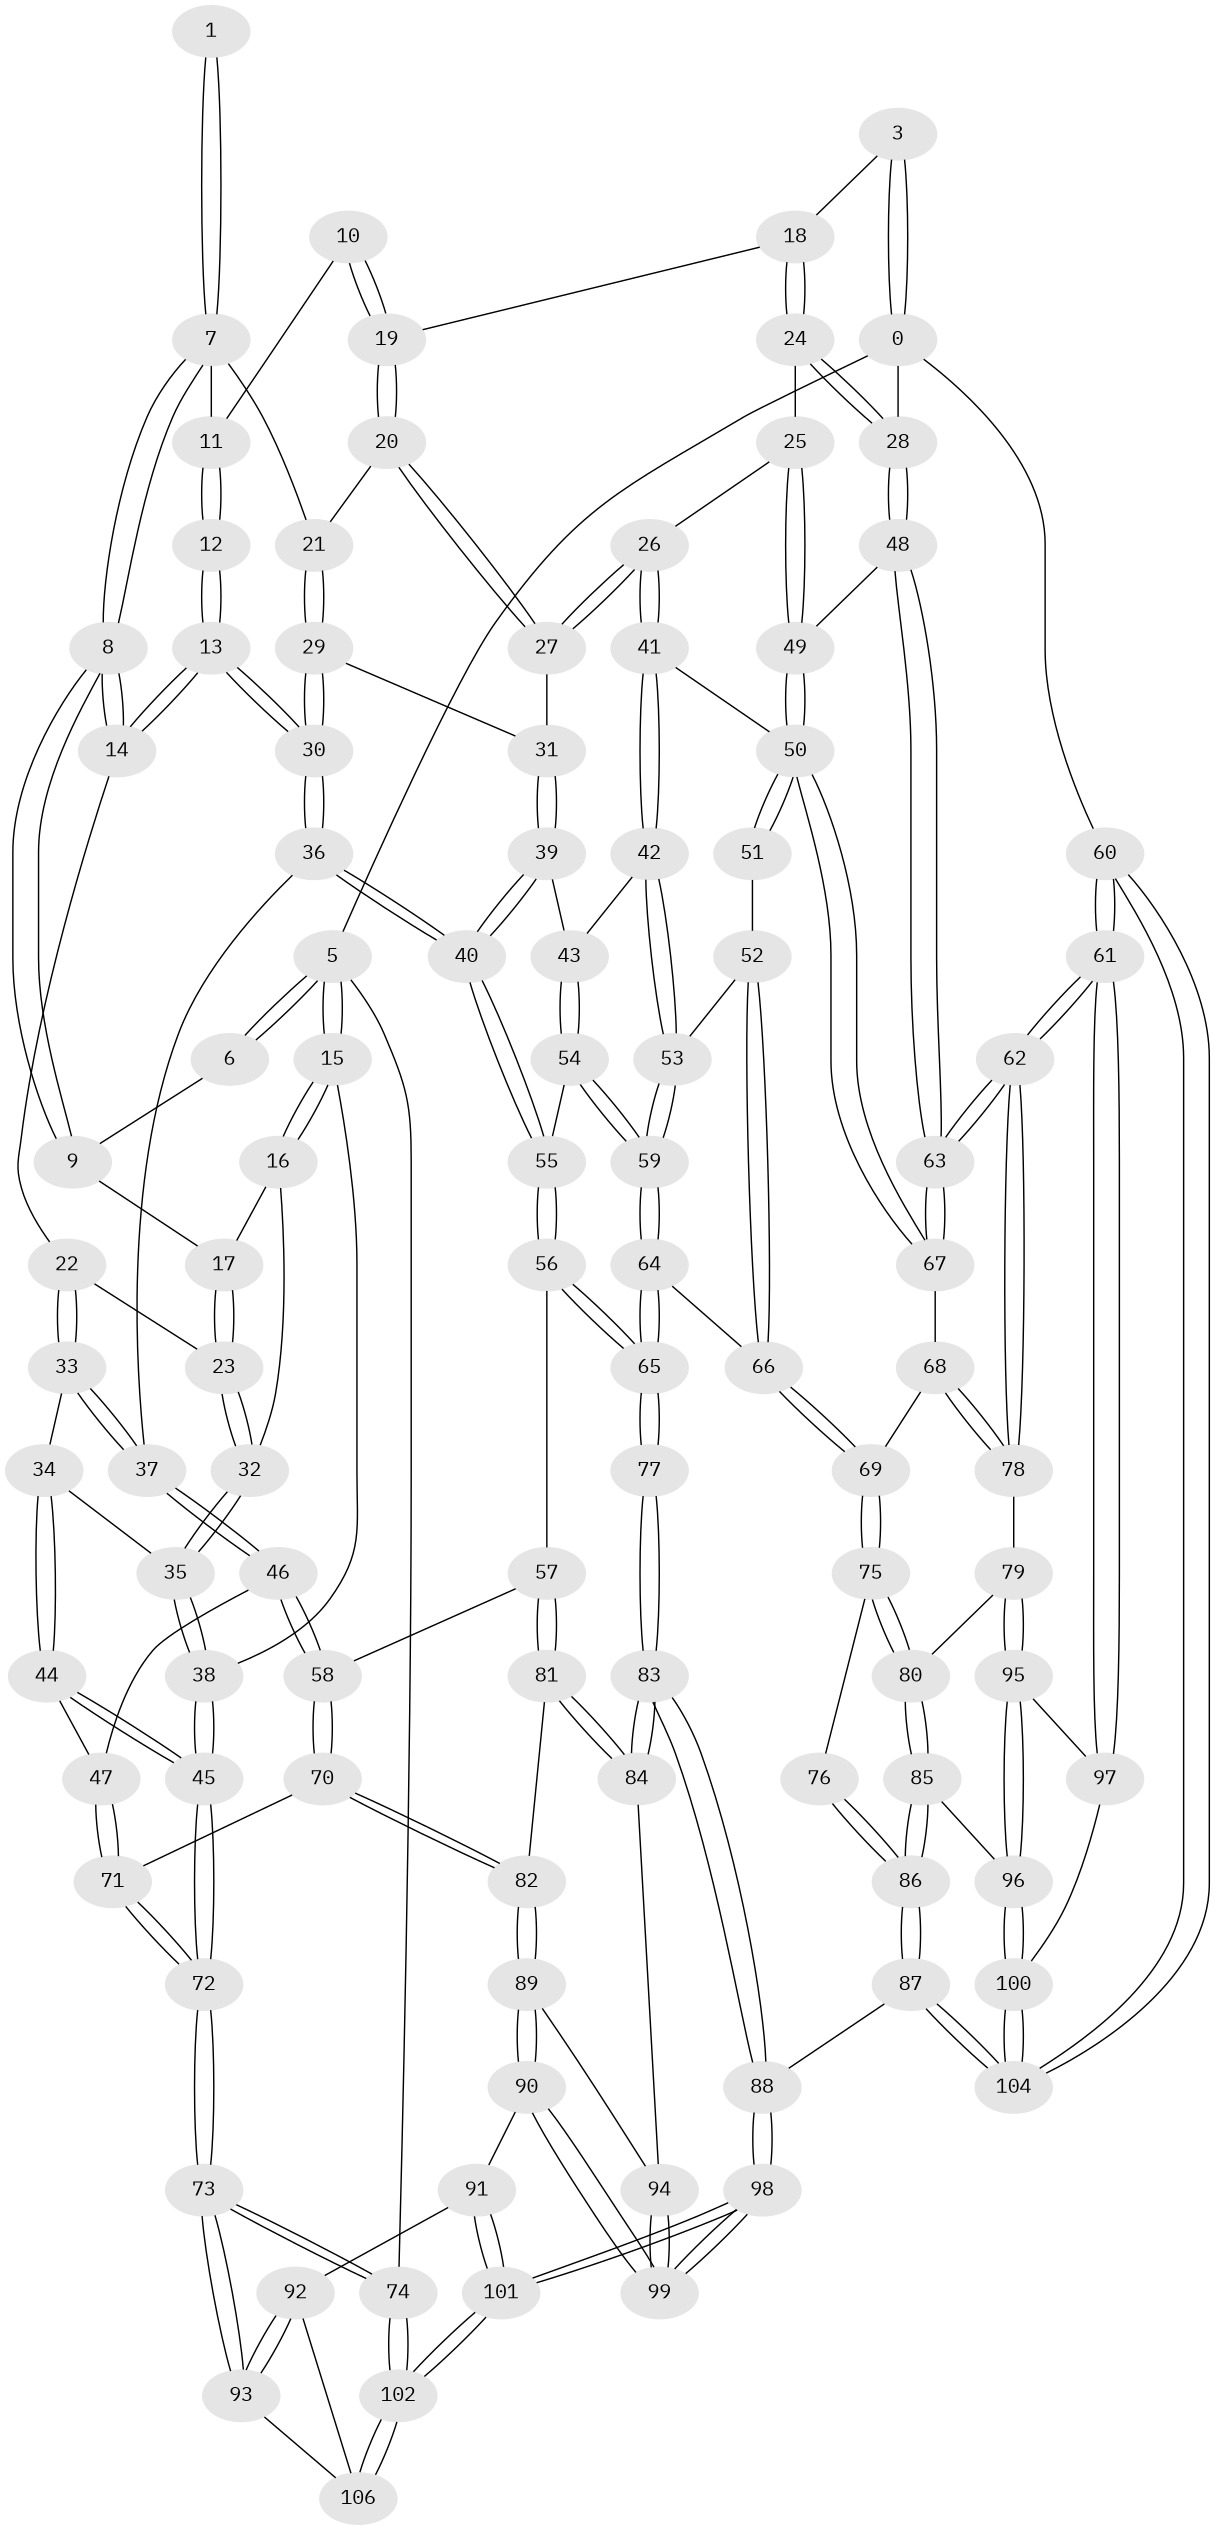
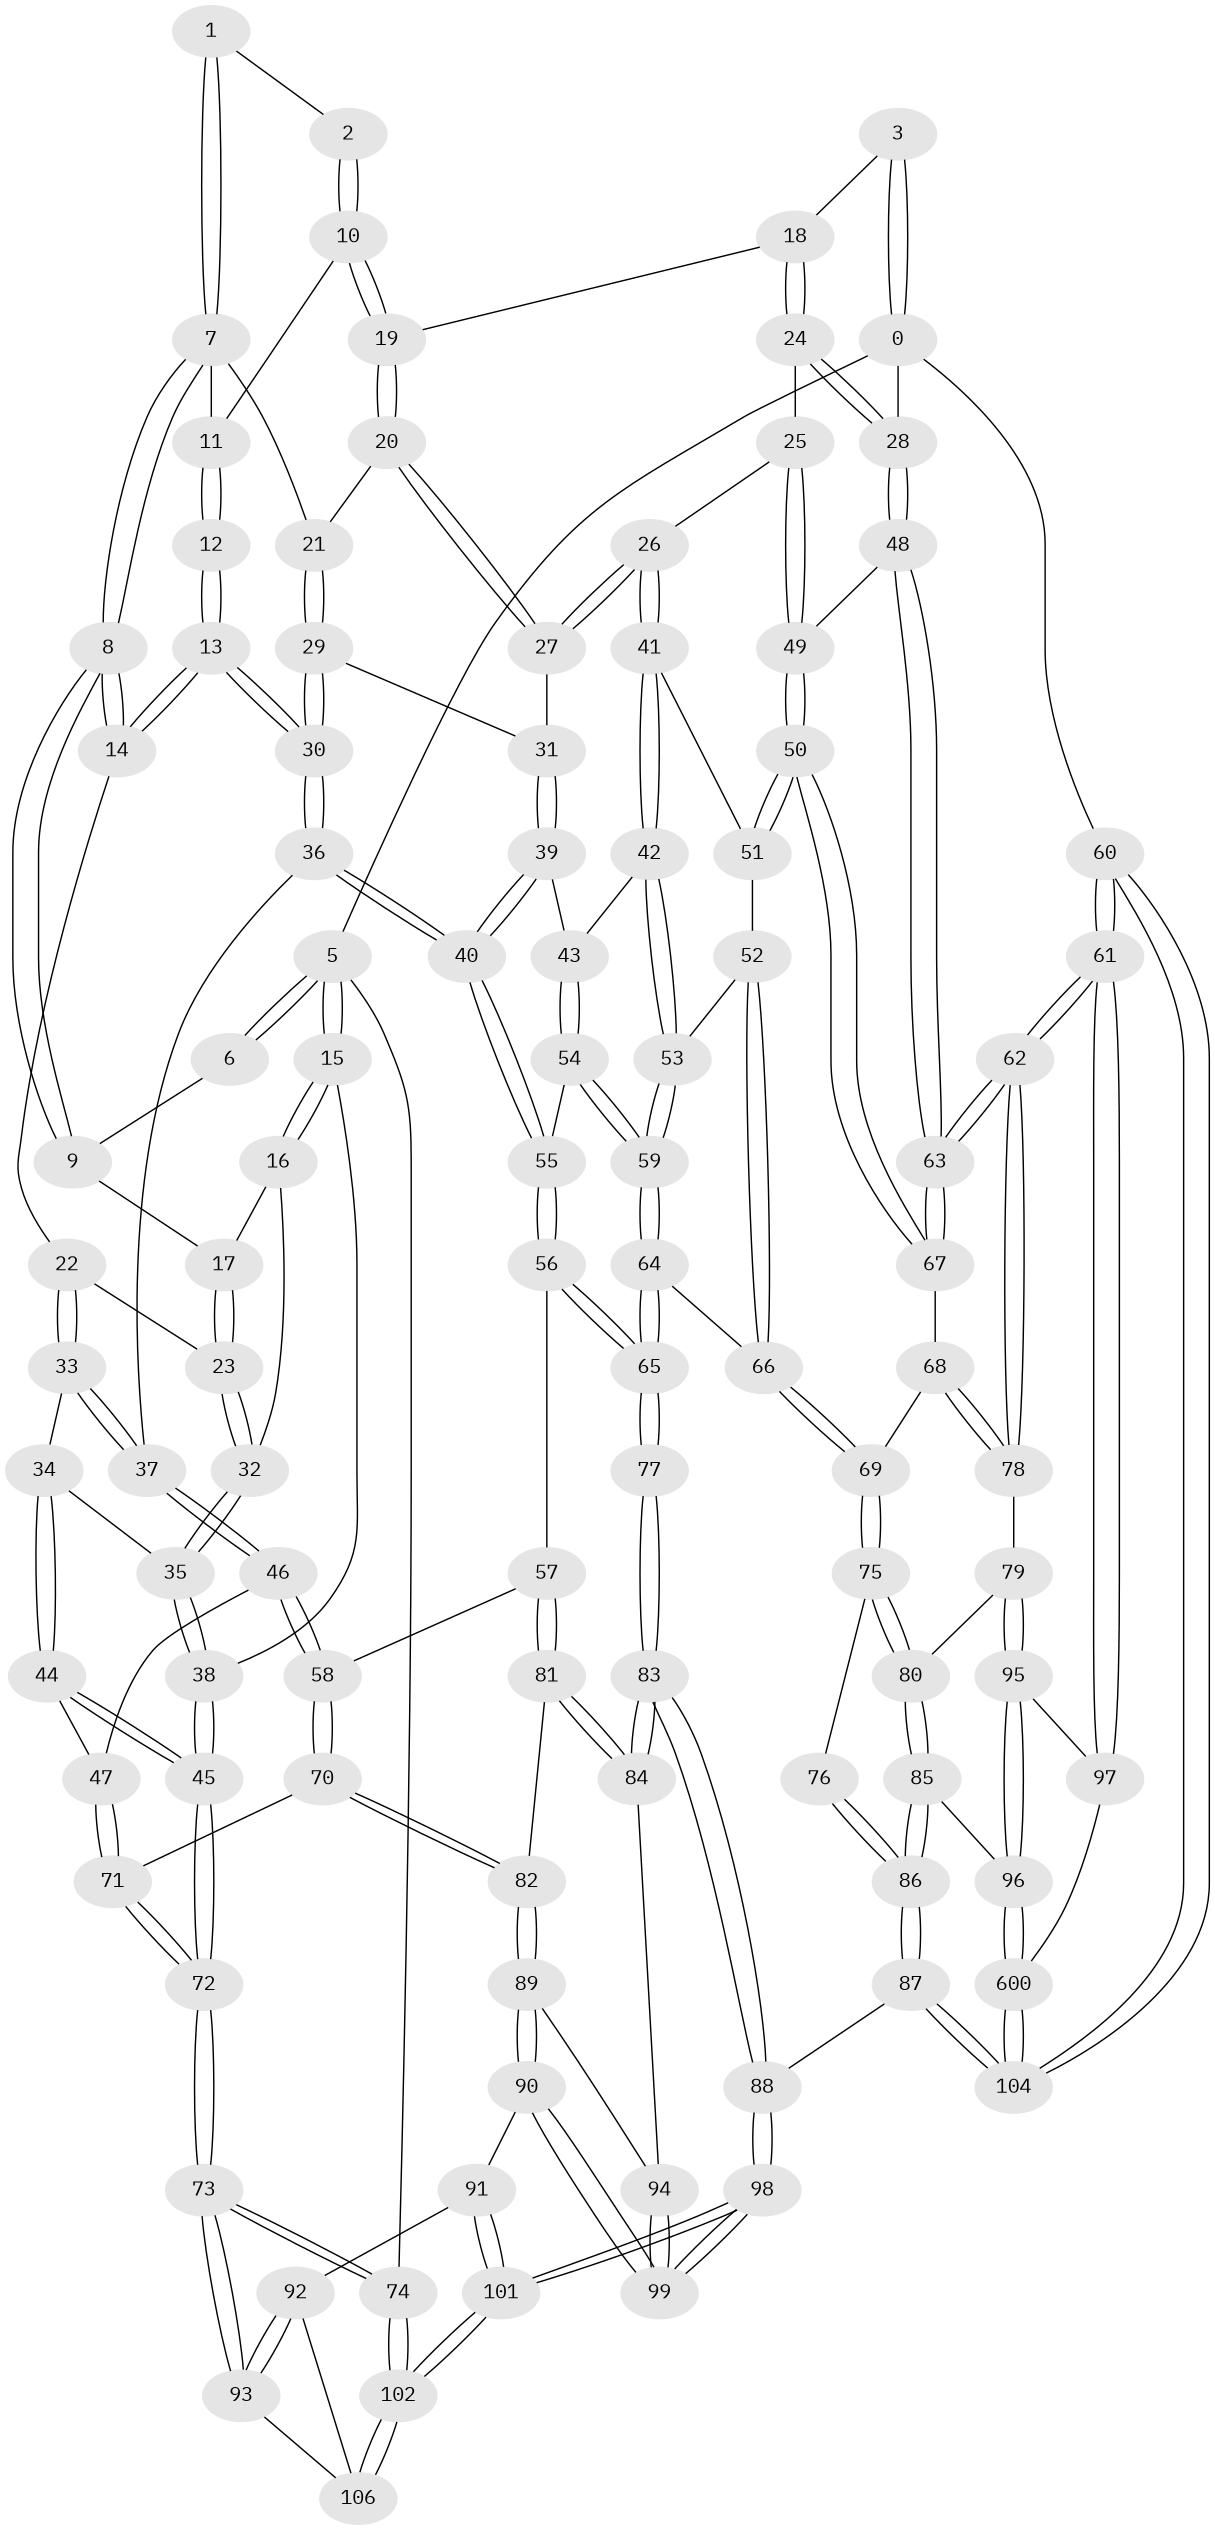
node "2": added
edge "41" -- "50": now "41" -- "51"
node "100": label "100" -> "600"
